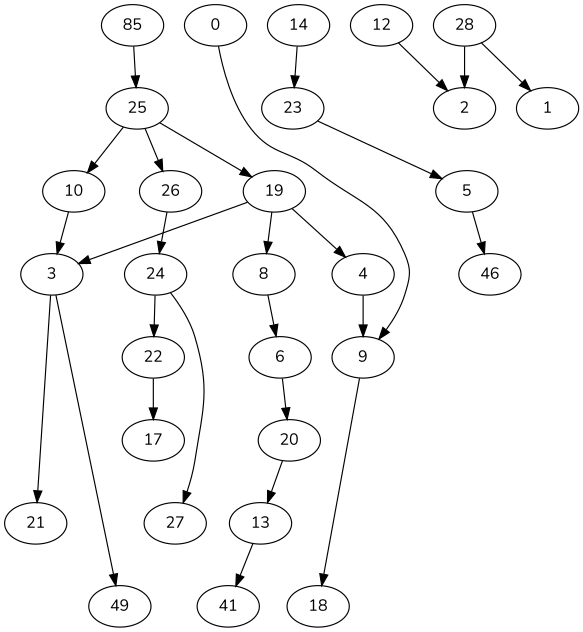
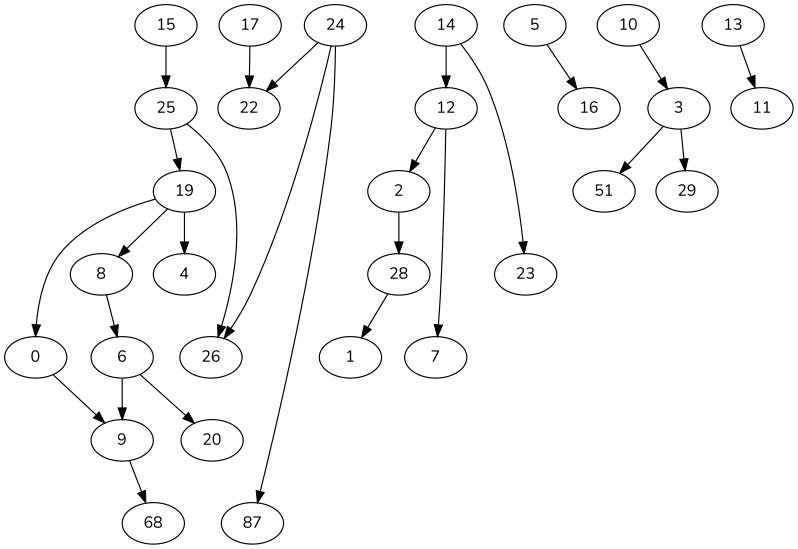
node "85": label "85" -> "15"
edge "14" -> "12": added
edge "28" -> "2": reversed
edge "25" -> "10": removed
edge "23" -> "5": removed
edge "26" -> "24": reversed
edge "19" -> "3": now "19" -> "0"
node "46": label "46" -> "16"
edge "4" -> "9": now "6" -> "9"
node "7": added
edge "22" -> "17": reversed
edge "20" -> "13": removed
node "21": label "21" -> "51"
node "27": label "27" -> "87"
node "49": label "49" -> "29"
node "41": label "41" -> "11"
node "18": label "18" -> "68"
